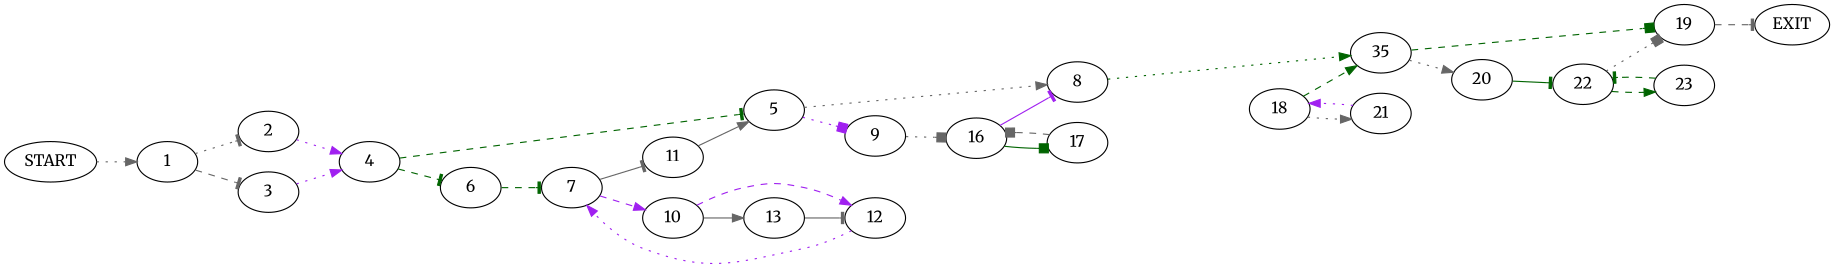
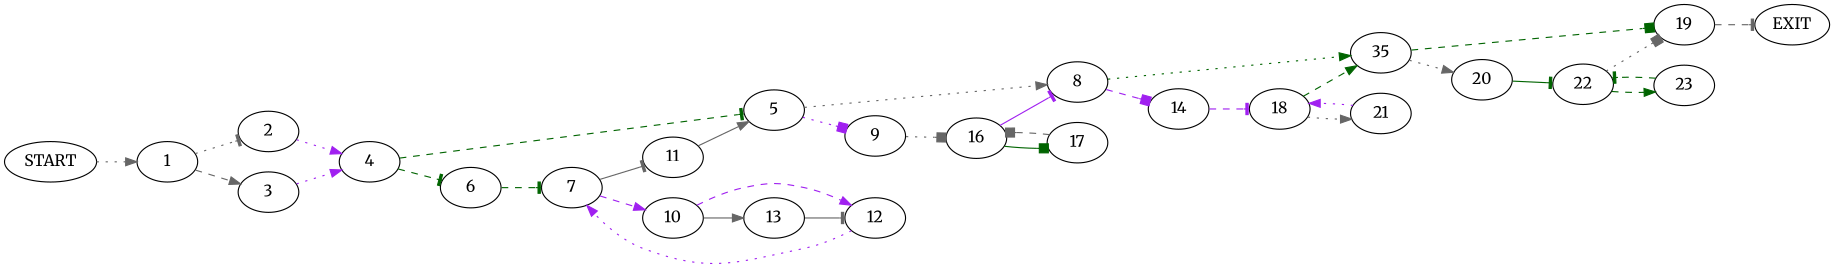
node "14": added
edge "1" -> "3": arrowhead tee -> normal
